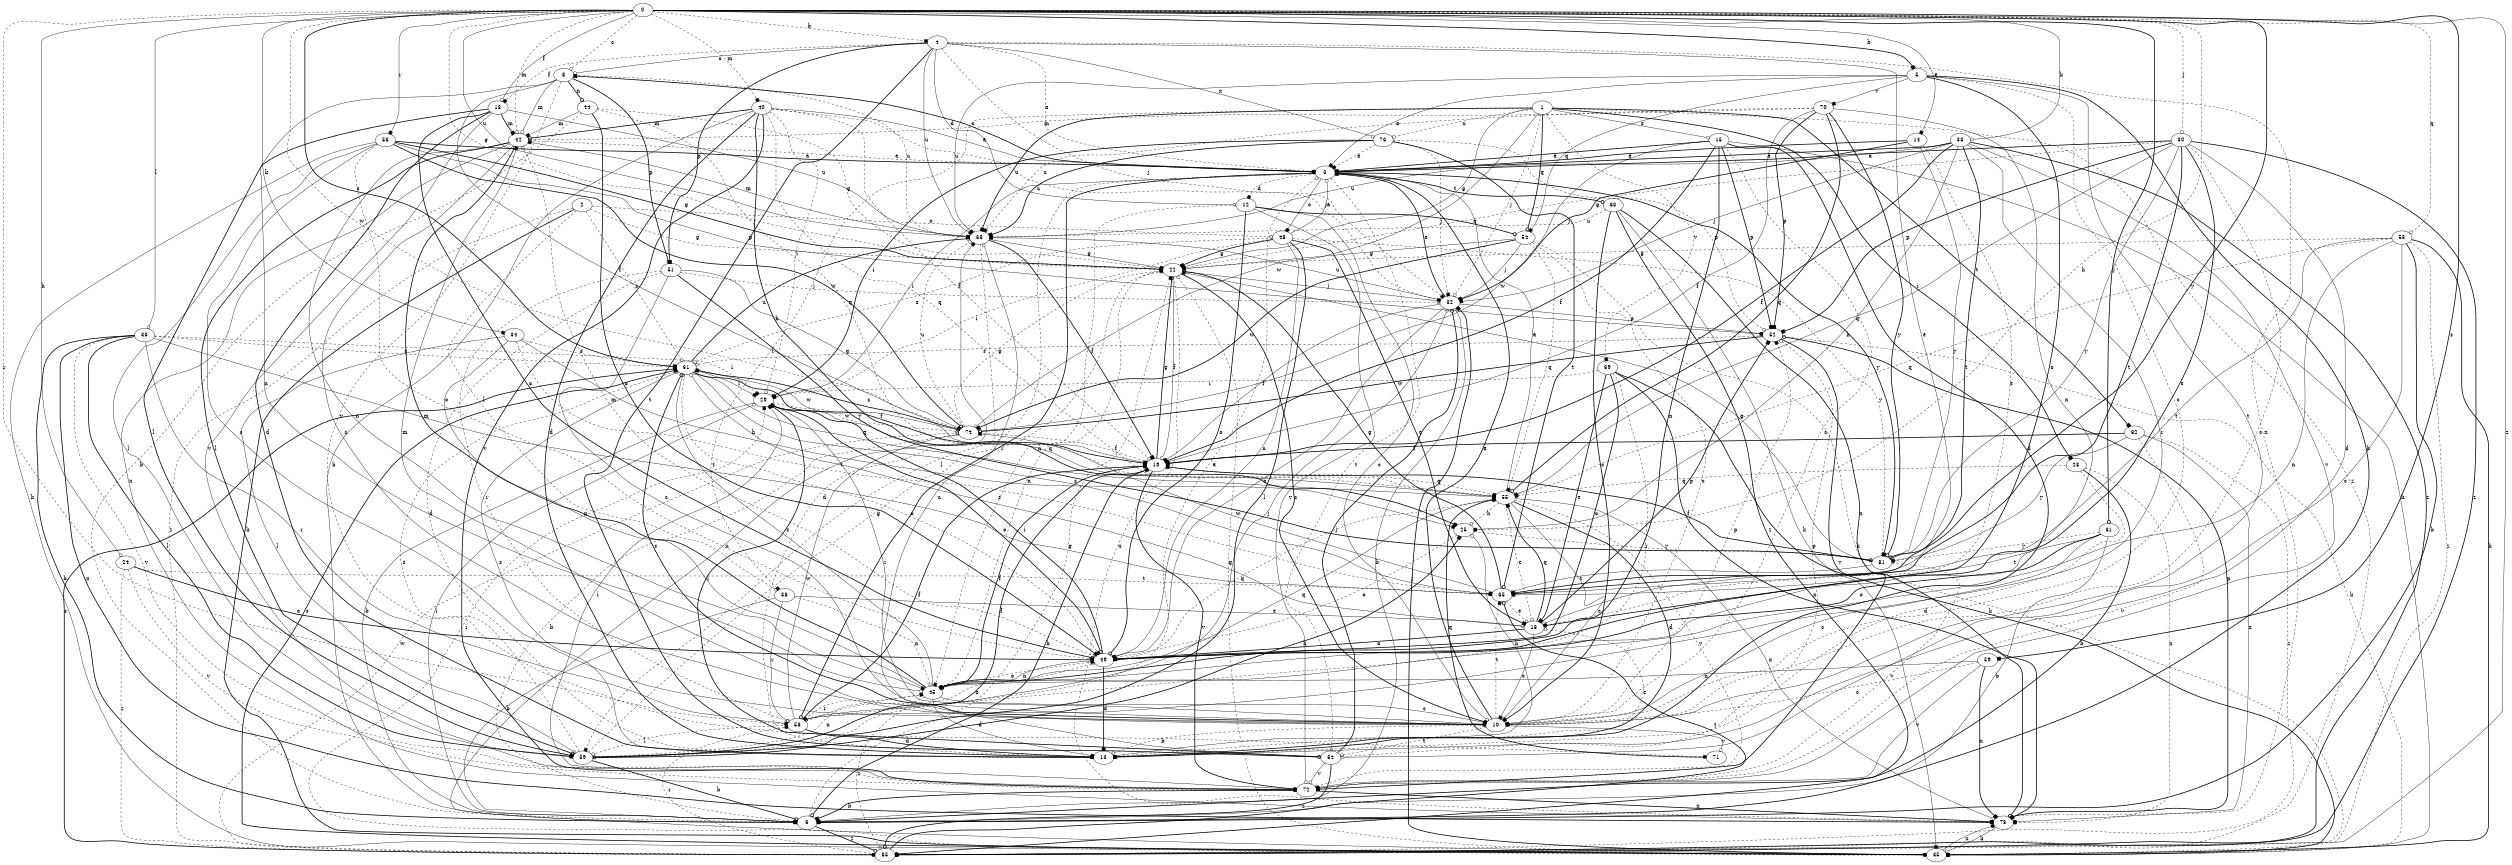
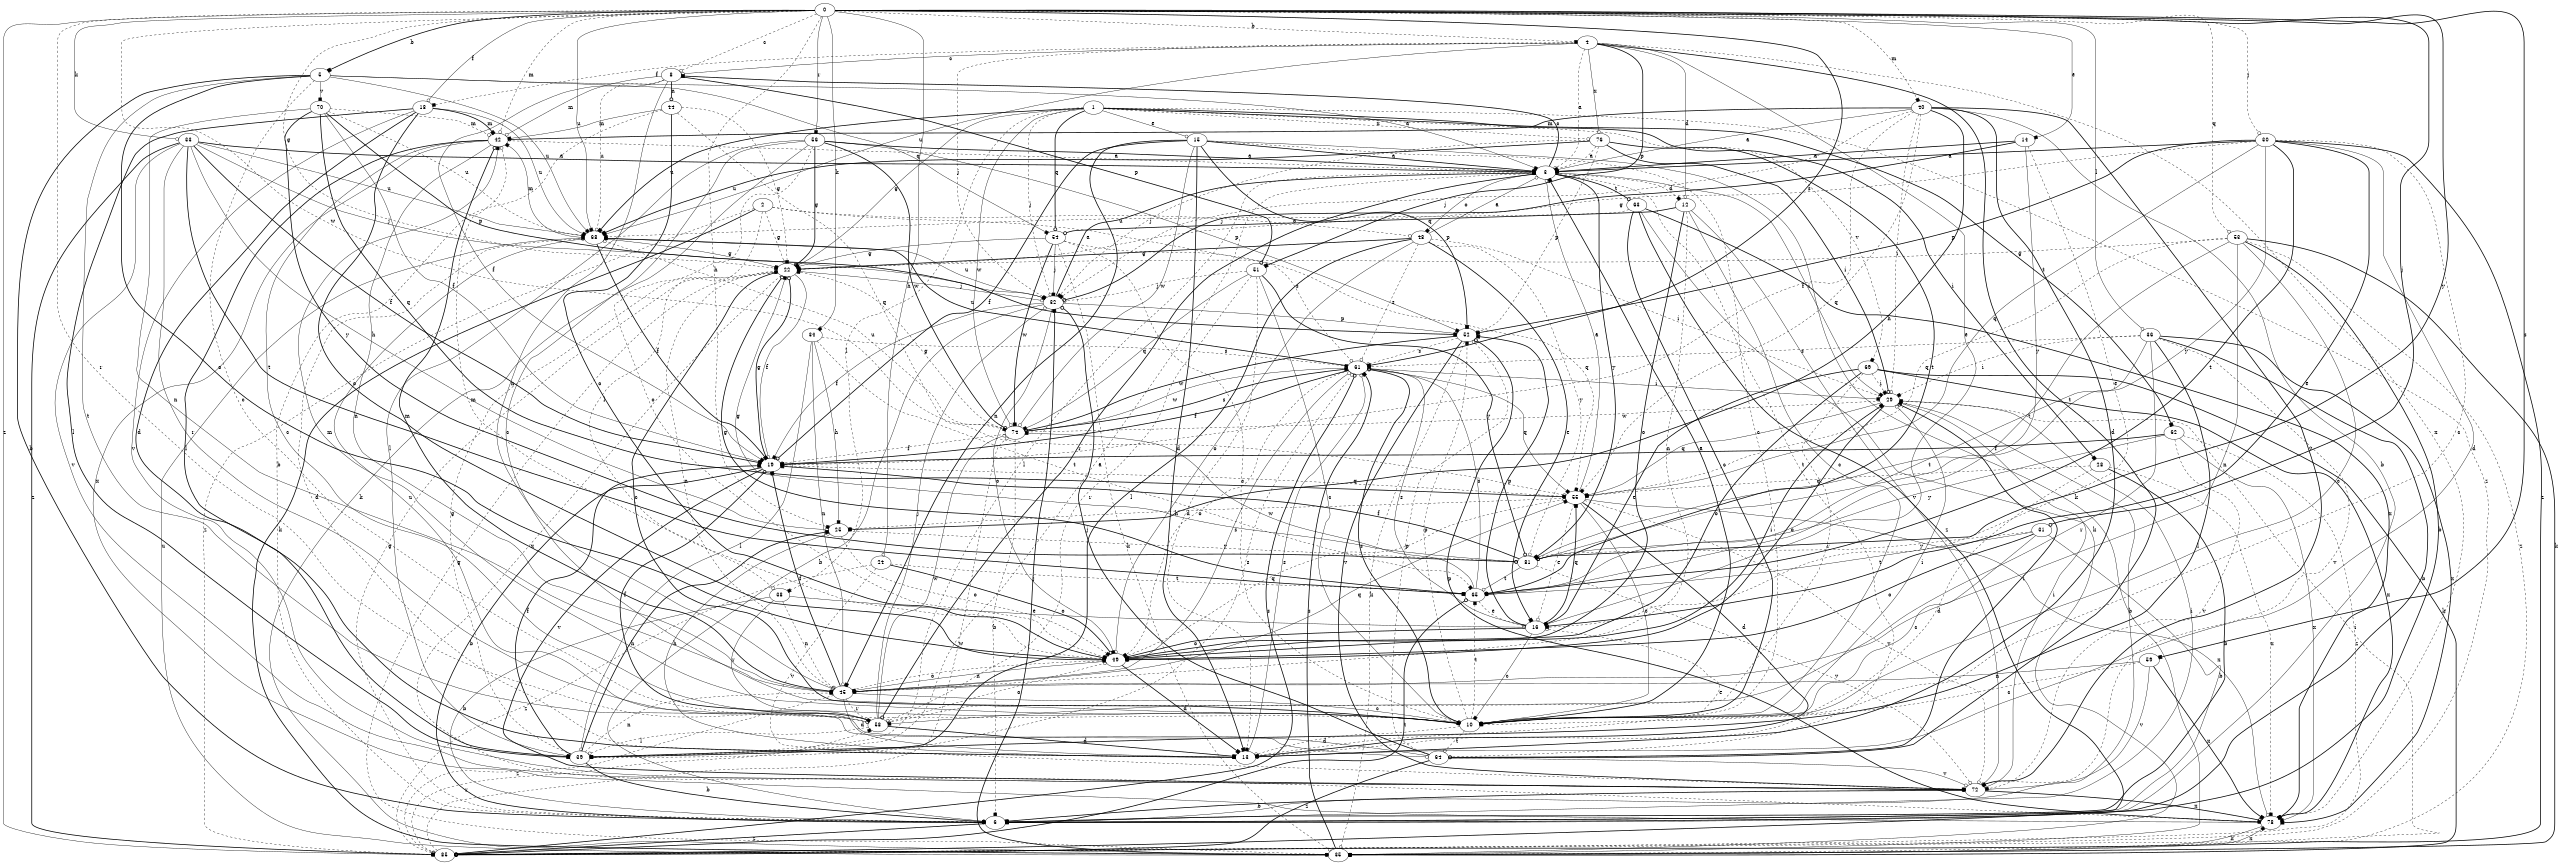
edge "10" -> "13": label "b" -> "d"
node "71": removed
